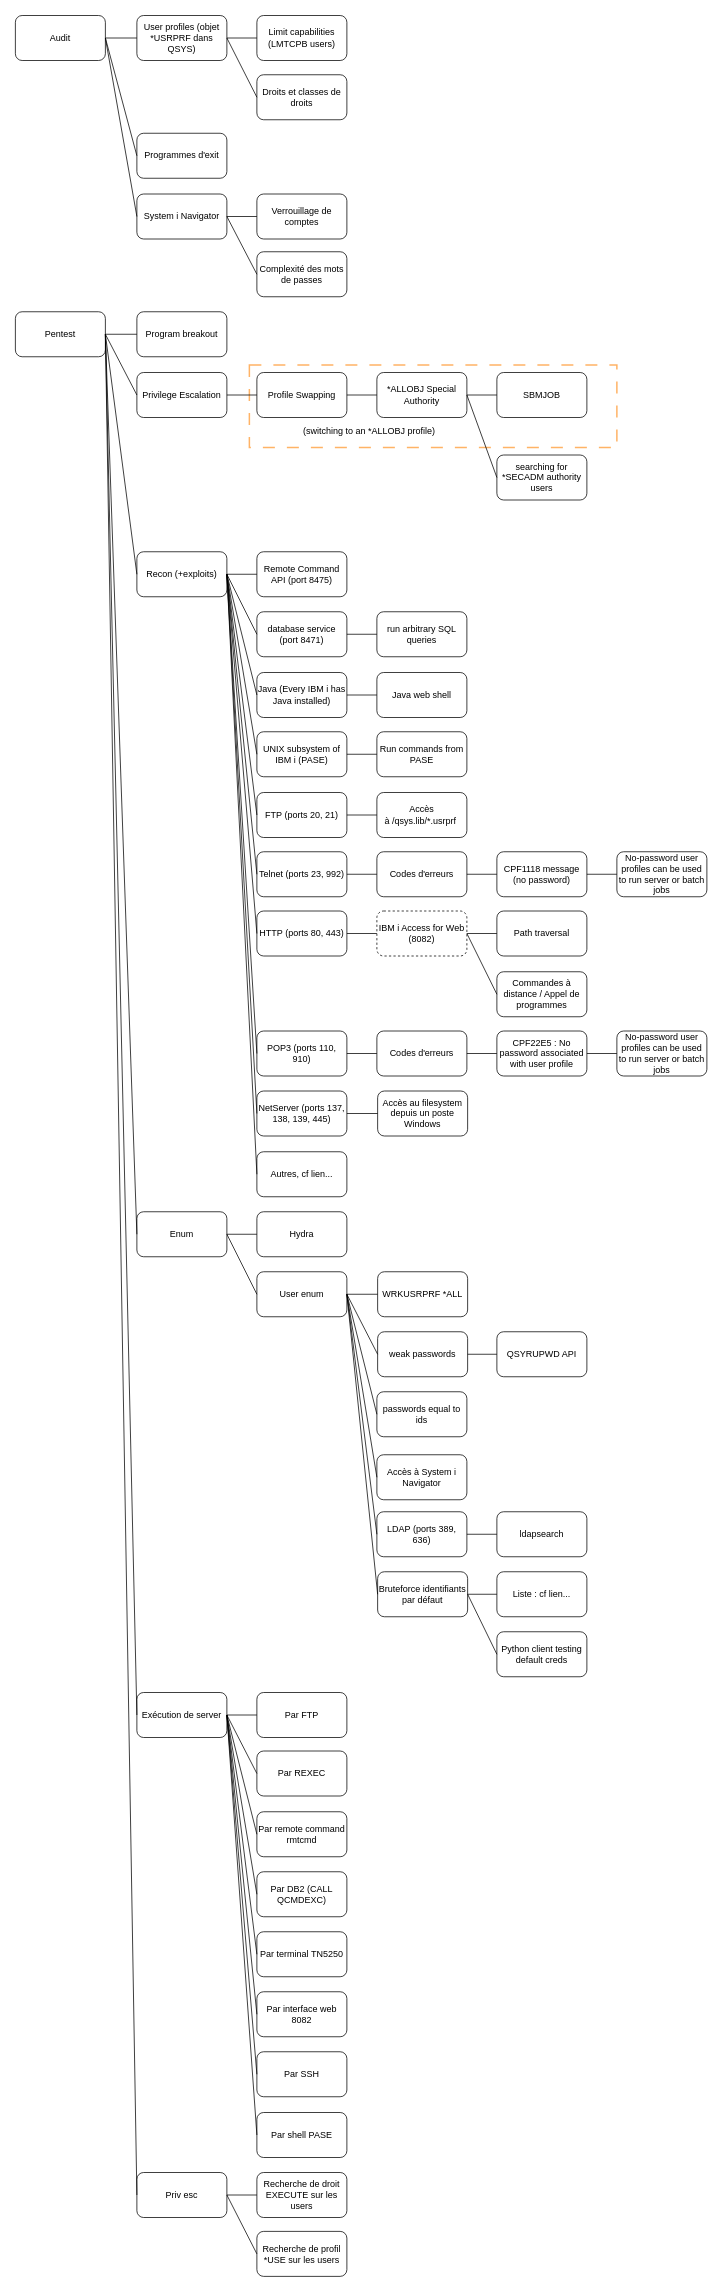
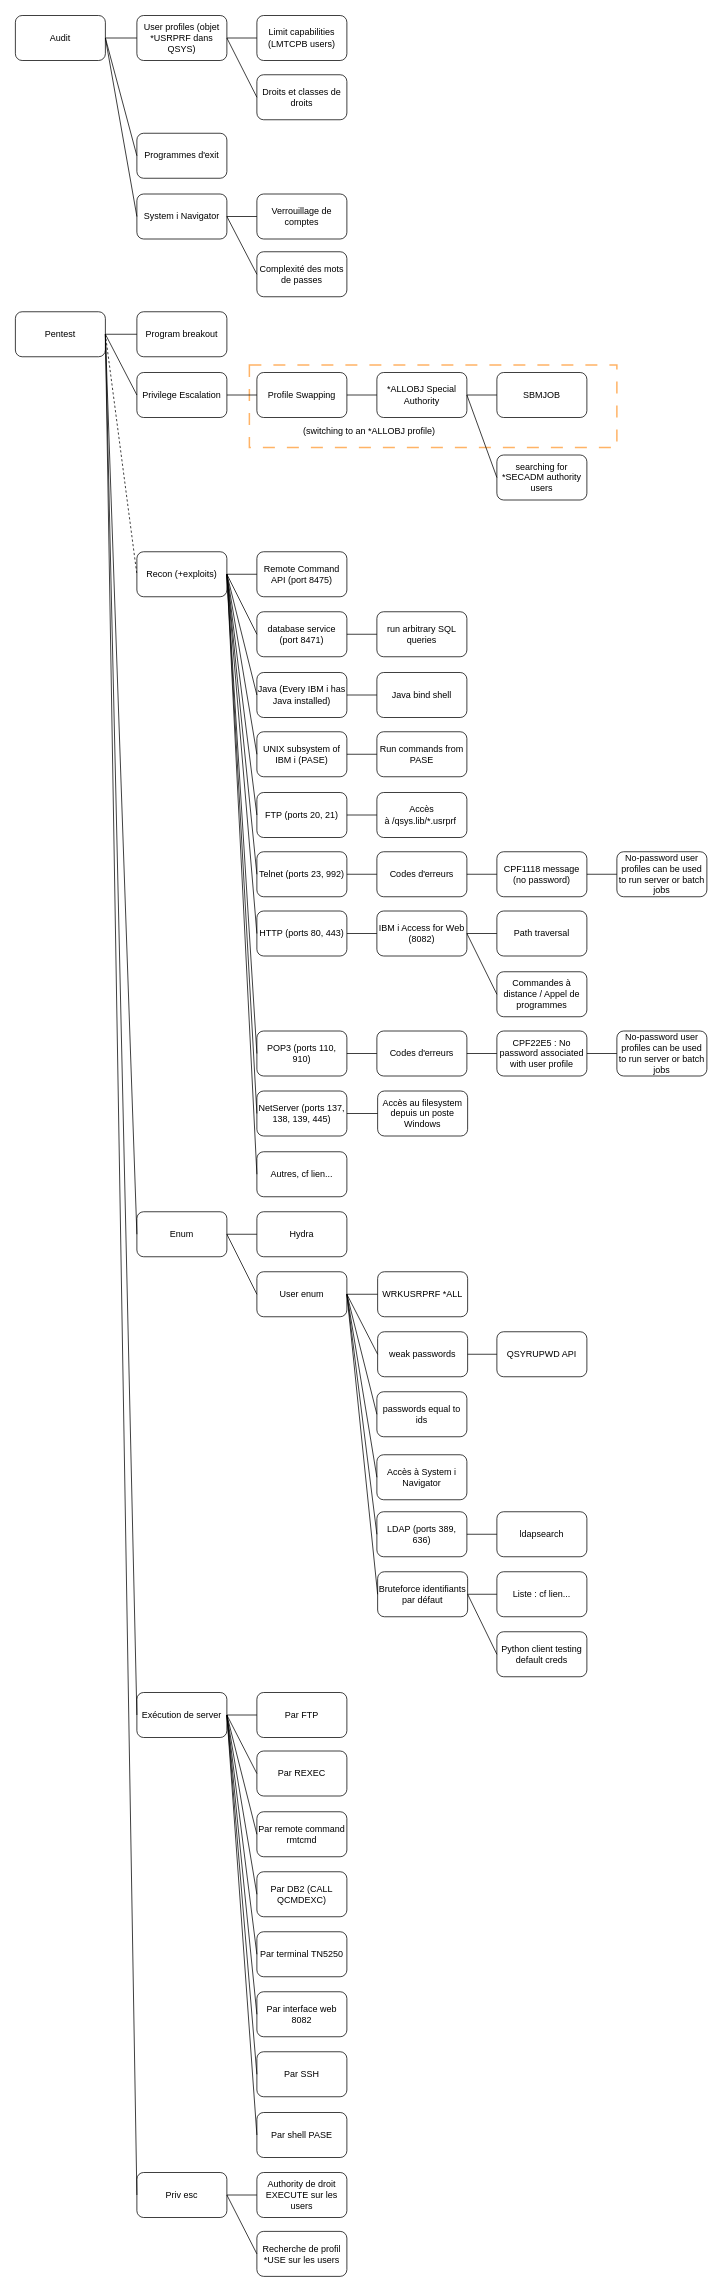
edge "Pentest" -- "Recon (+exploits)": style solid -> dashed
node "Java web shell": label "Java web shell" -> "Java bind shell"
node "IBM i Access for Web (8082)": style dashed -> solid
node "Recherche de droit EXECUTE sur les users": label "Recherche de droit EXECUTE sur les users" -> "Authority de droit EXECUTE sur les users"
